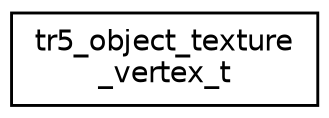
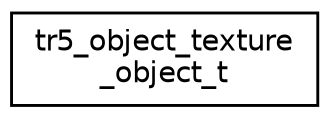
node "tr5_object_texture _vertex_t": label "tr5_object_texture _vertex_t" -> "tr5_object_texture _object_t"
